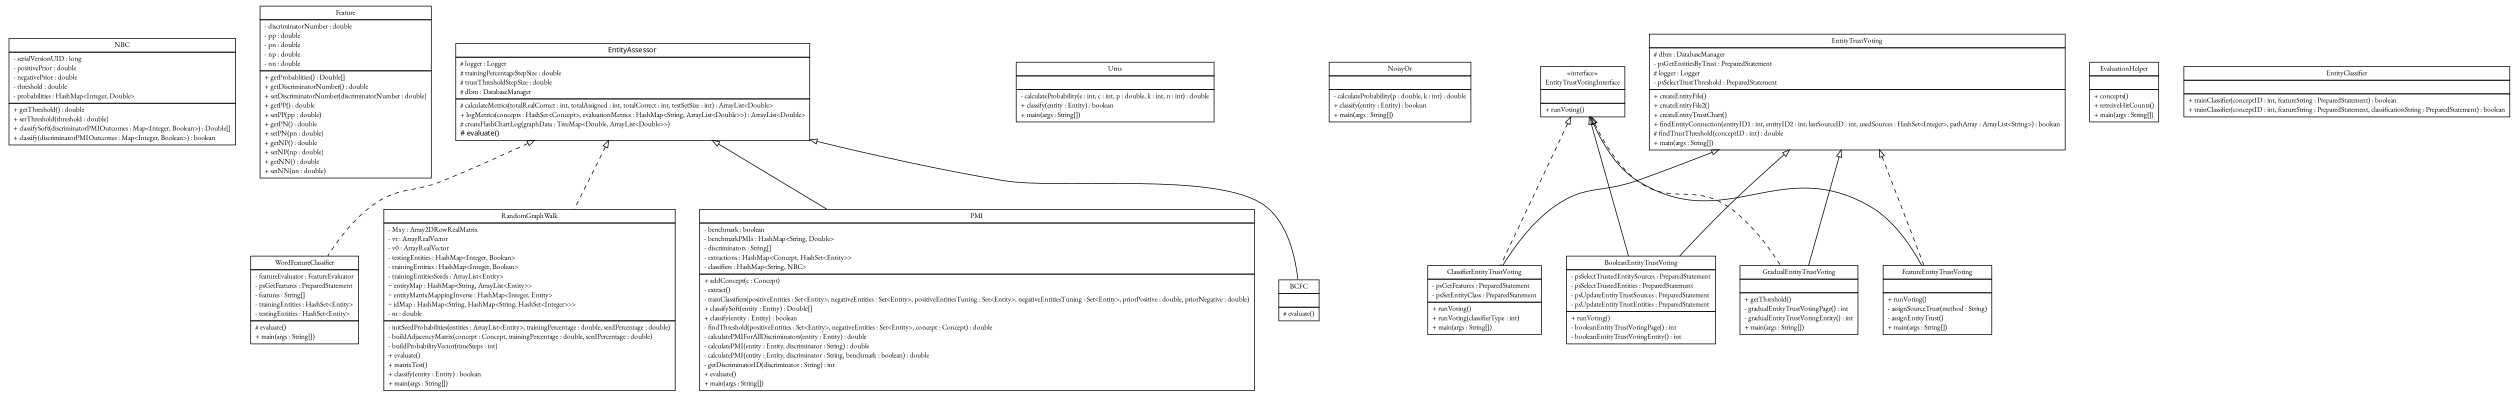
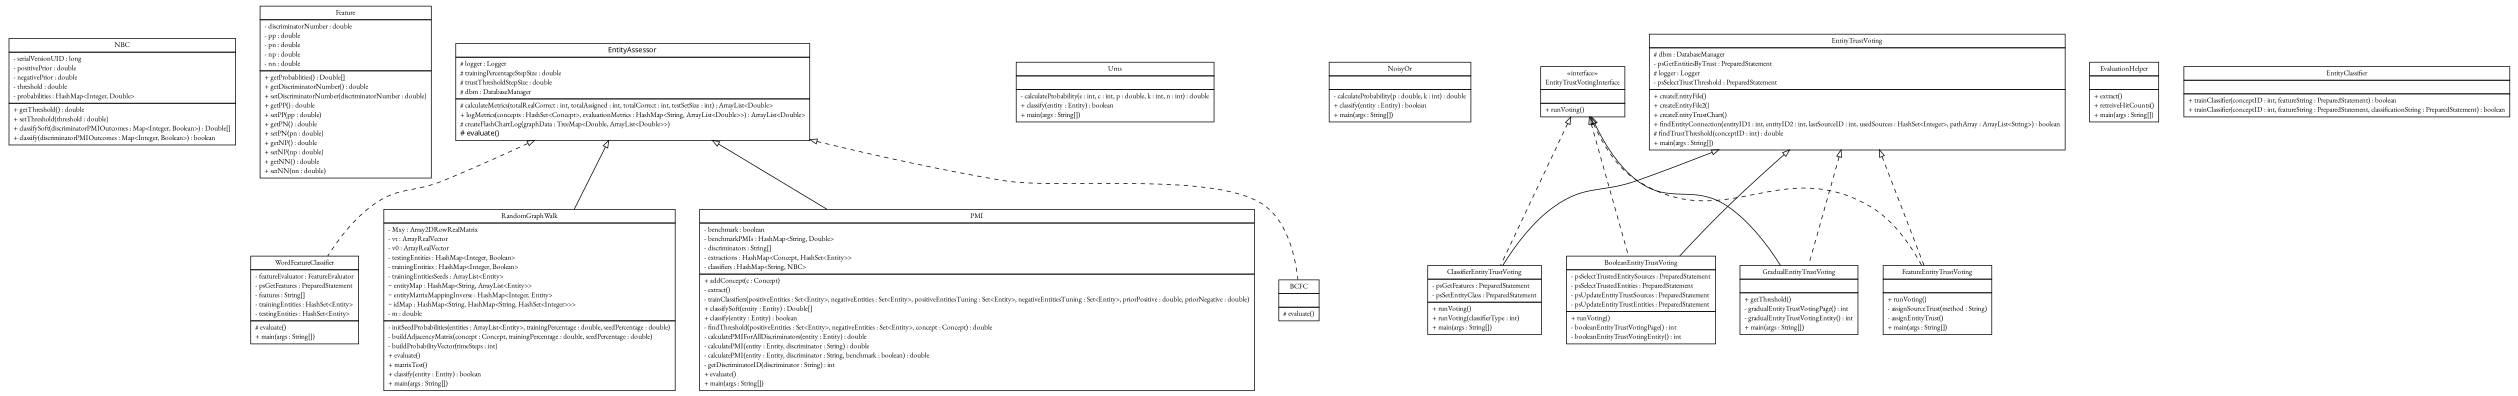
node "EvaluationHelper": text "+ concepts()" -> "+ extract()"
edge "RandomGraphWalk" -> "EntityAssessor": style dashed -> solid
edge "BCFC" -> "EntityAssessor": style solid -> dashed
edge "BooleanEntityTrustVoting" -> "EntityTrustVotingInterface": style solid -> dashed
edge "FeatureEntityTrustVoting" -> "EntityTrustVotingInterface": style solid -> dashed
edge "GradualEntityTrustVoting" -> "EntityTrustVotingInterface": style dashed -> solid
edge "GradualEntityTrustVoting" -> "EntityTrustVoting": style solid -> dashed
